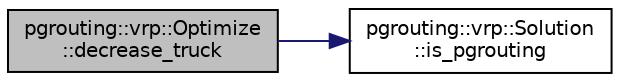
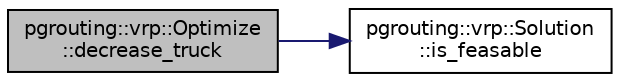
node "pgrouting::vrp::Solution ::is_pgrouting": label "pgrouting::vrp::Solution ::is_pgrouting" -> "pgrouting::vrp::Solution ::is_feasable"
